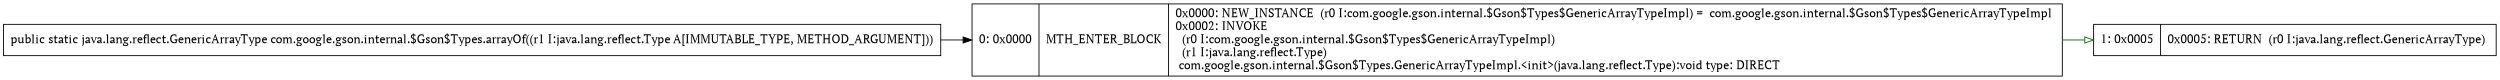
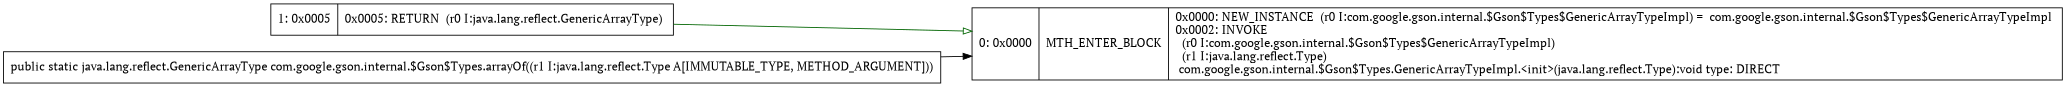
edge "0: 0x0000" -> "1: 0x0005": reversed
